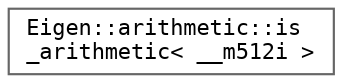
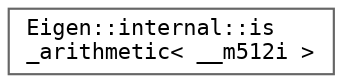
node "Eigen::arithmetic::is _arithmetic< __m512i >": label "Eigen::arithmetic::is _arithmetic< __m512i >" -> "Eigen::internal::is _arithmetic< __m512i >"
